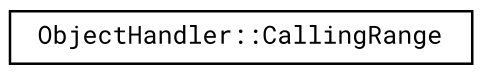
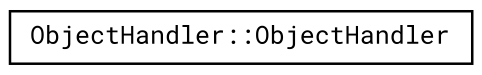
node "ObjectHandler::CallingRange": label "ObjectHandler::CallingRange" -> "ObjectHandler::ObjectHandler"
